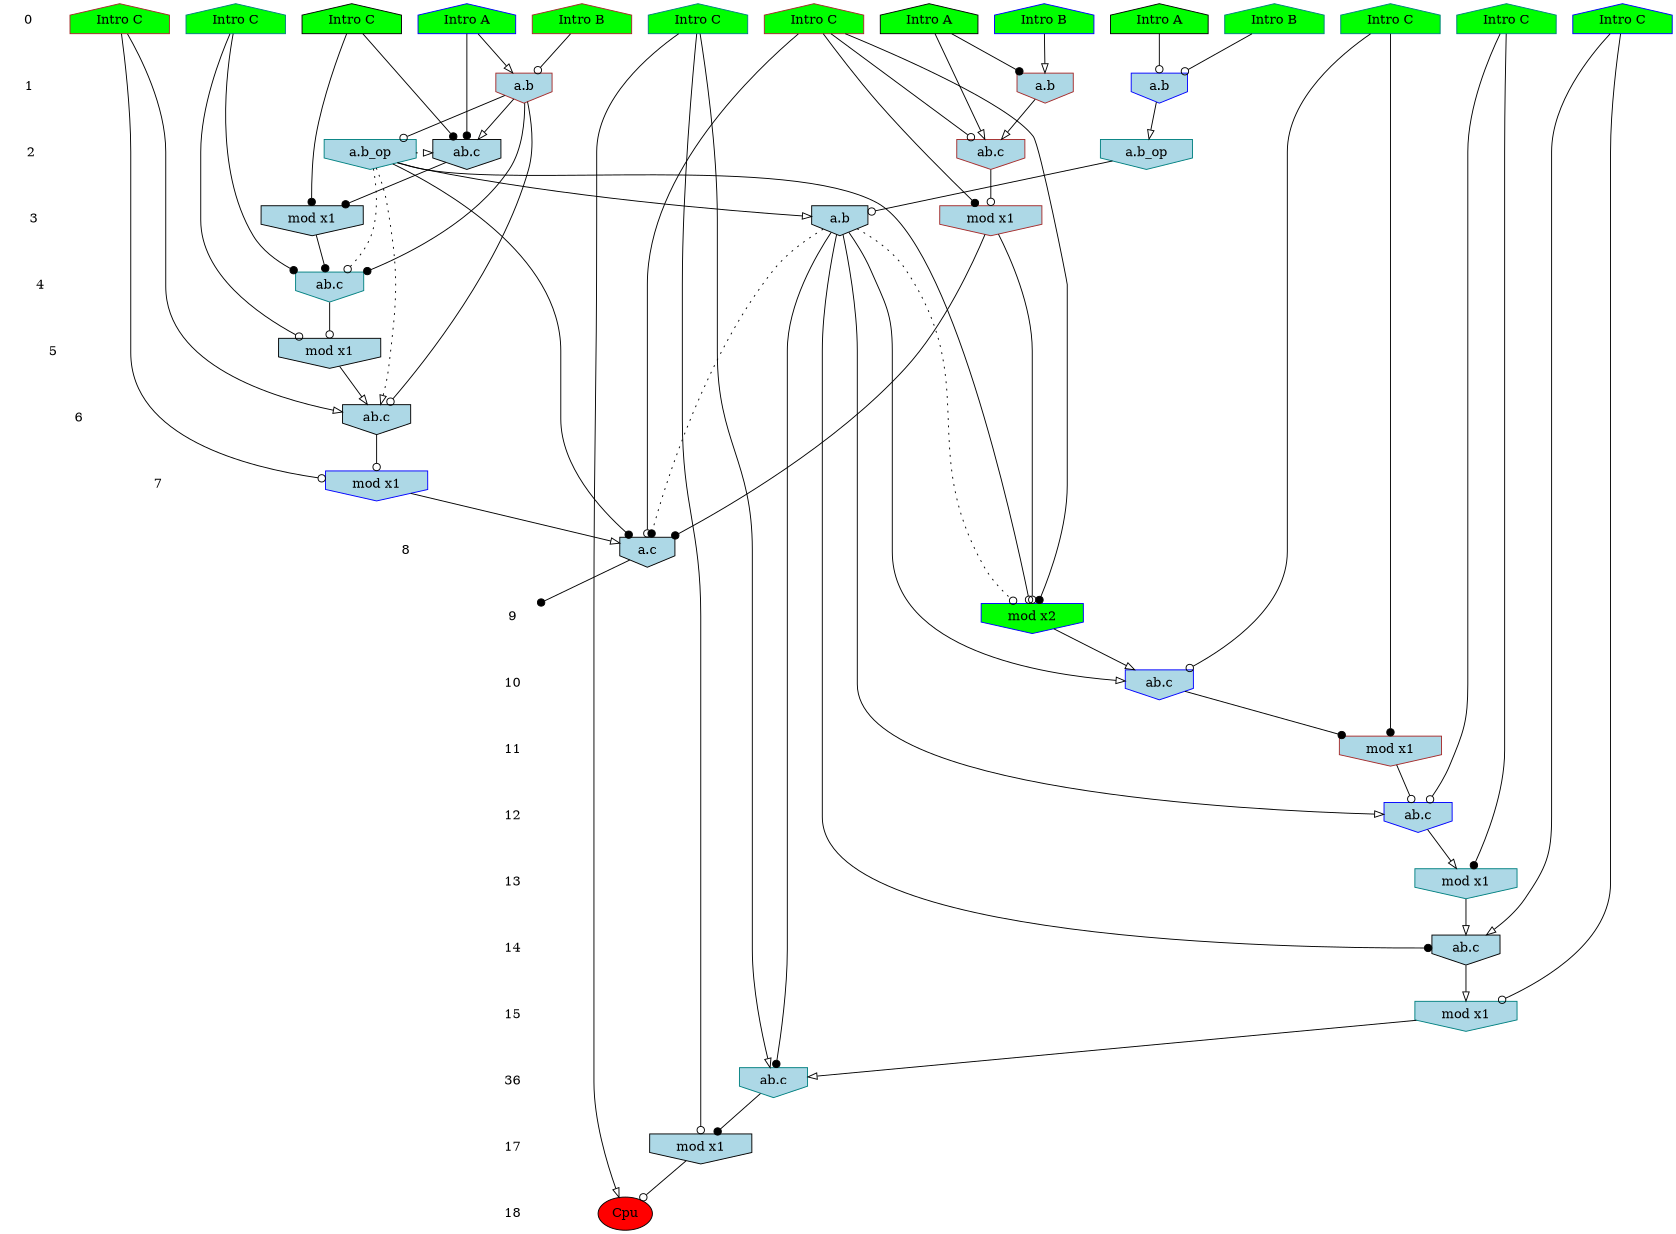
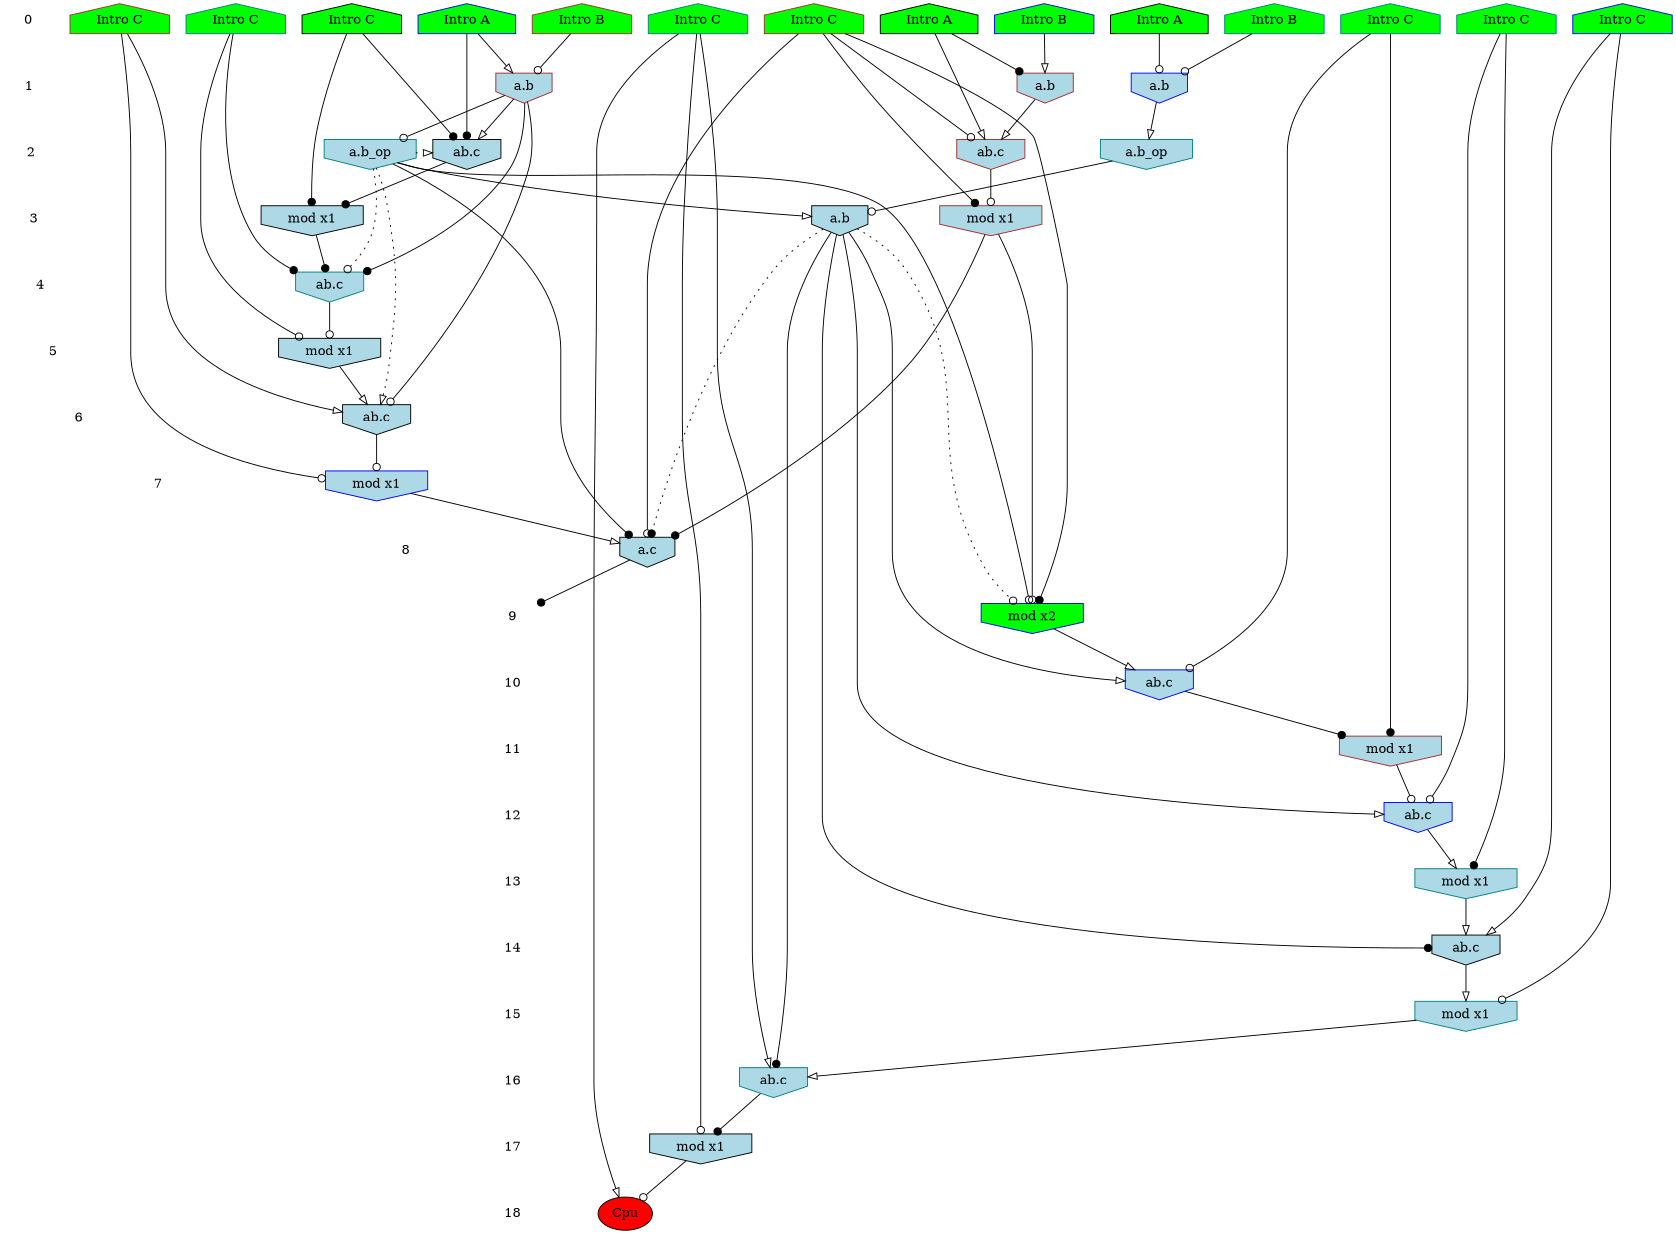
node "36": label "36" -> "16"
